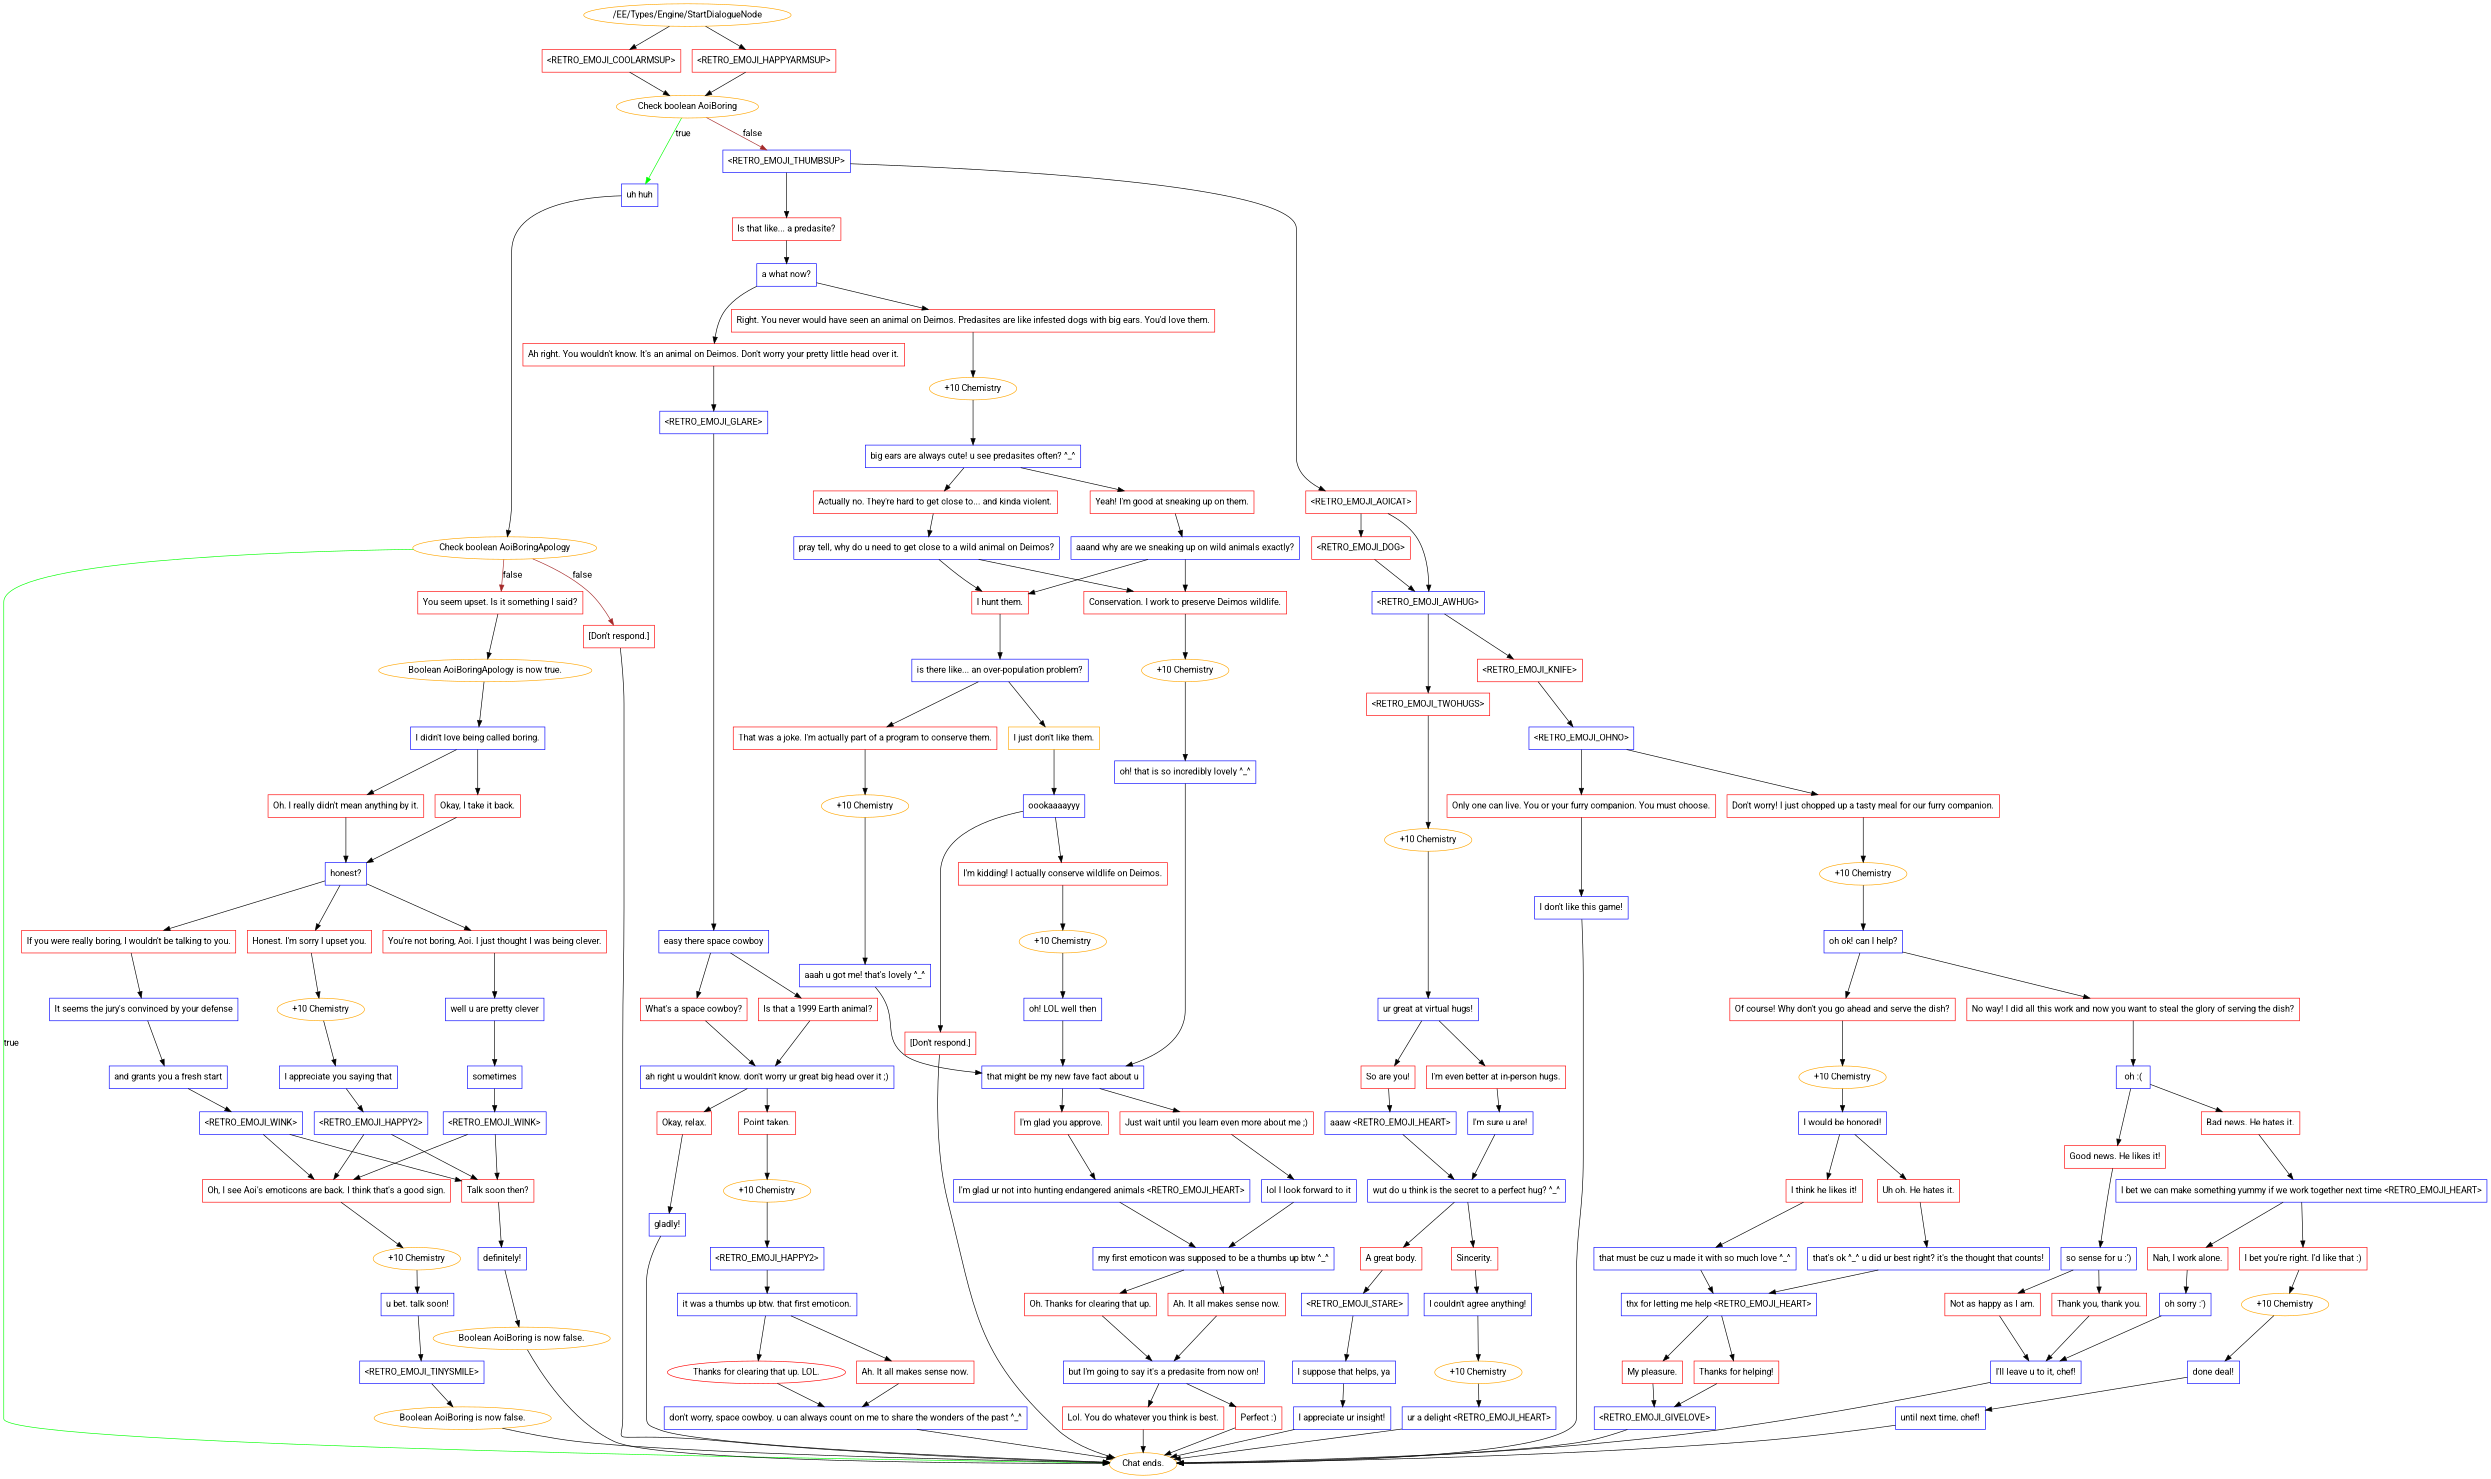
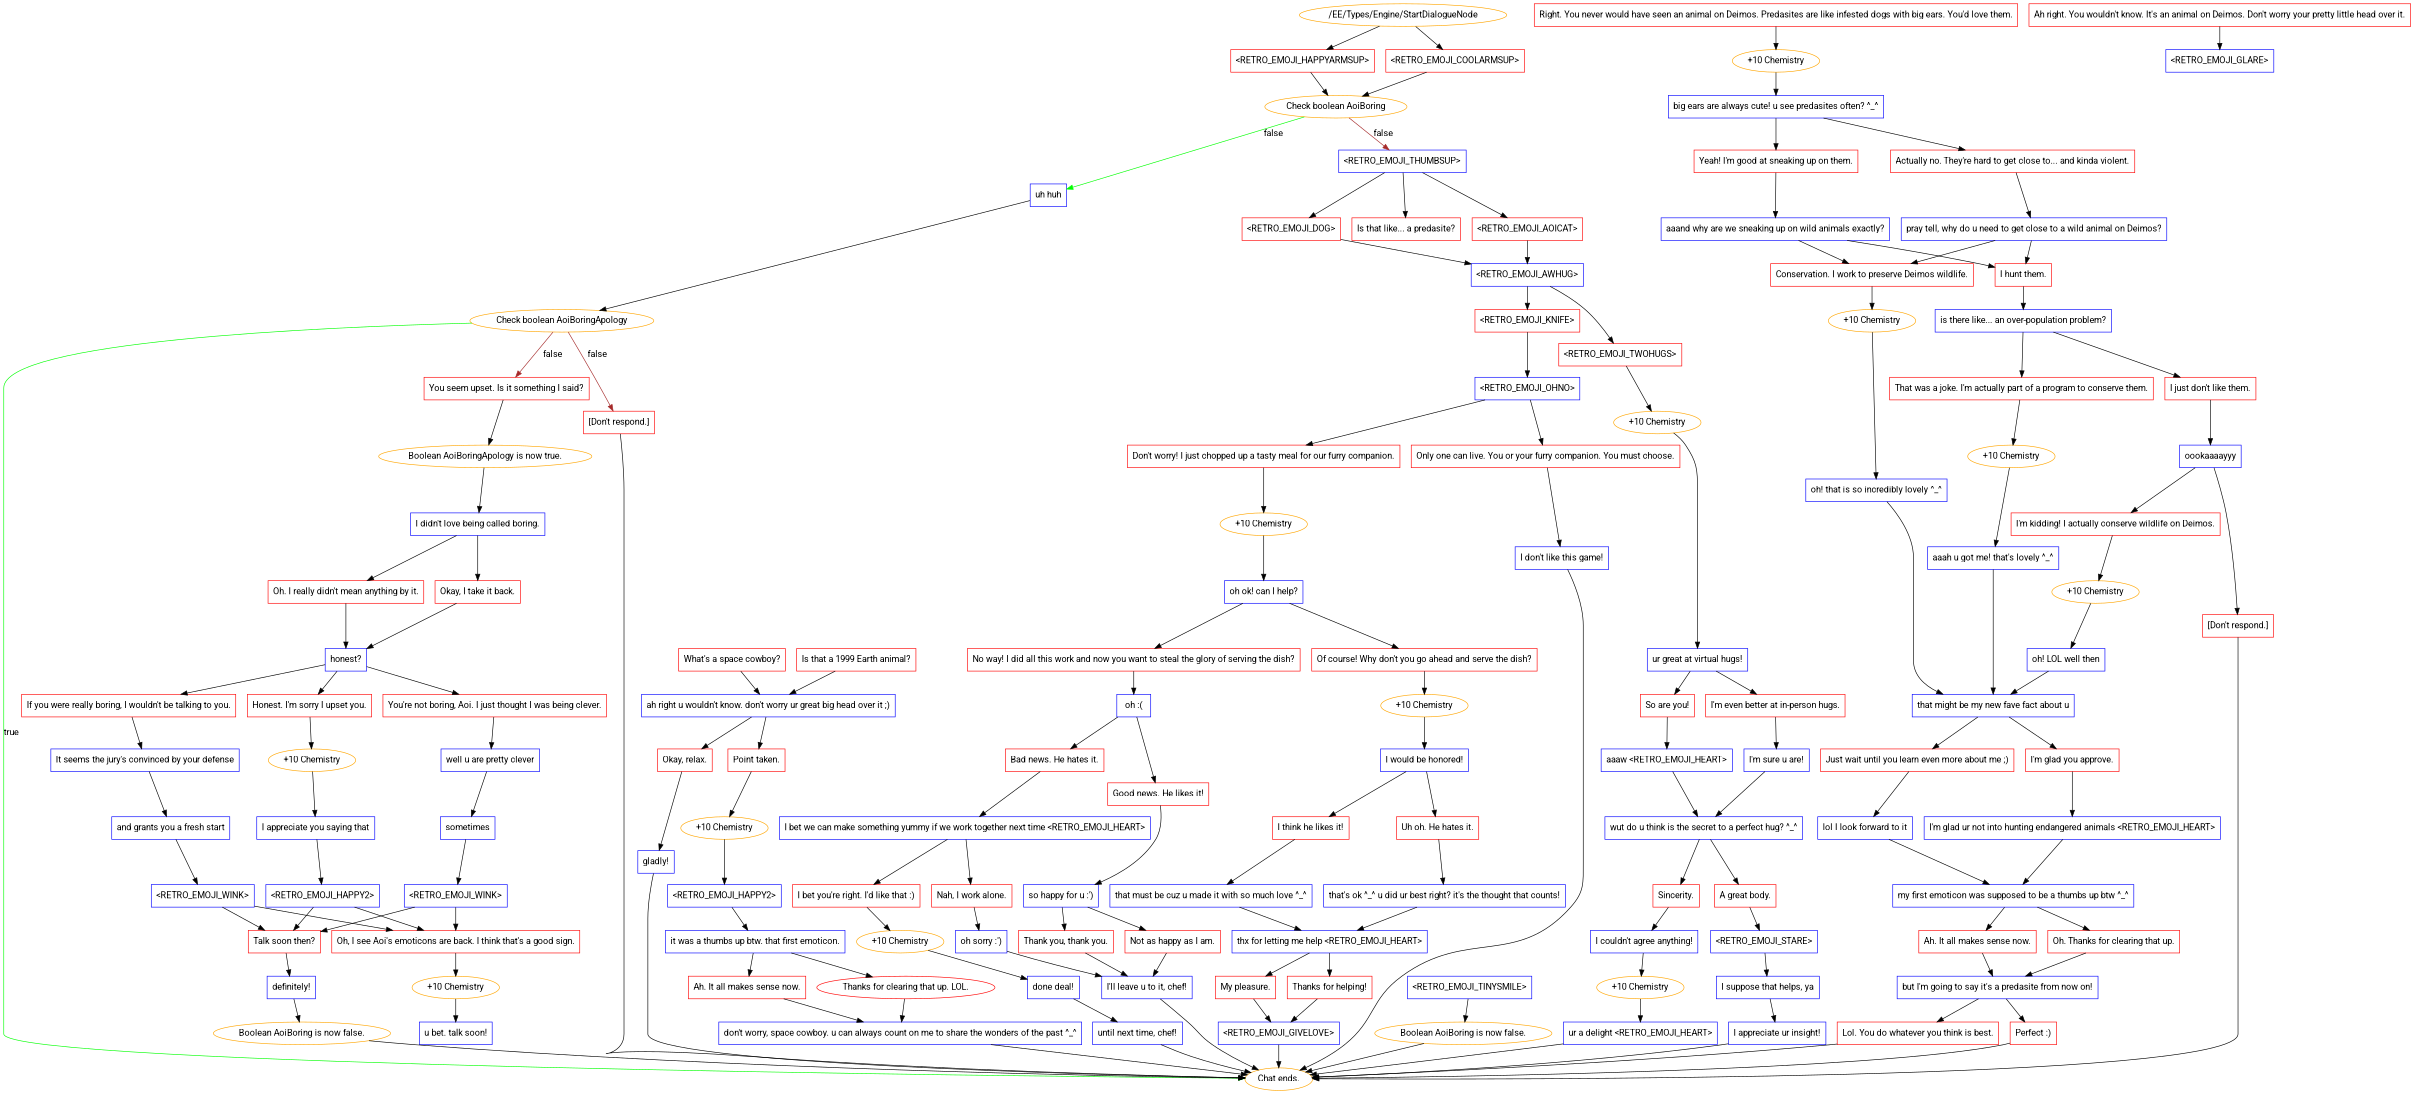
edge "Check boolean AoiBoring" -> "uh huh": label "true" -> "false"
node "a what now?": removed
edge "<RETRO_EMOJI_AOICAT>" -> "<RETRO_EMOJI_DOG>": now "<RETRO_EMOJI_THUMBSUP>" -> "<RETRO_EMOJI_DOG>"
node "I just don't like them.": color orange -> red
node "easy there space cowboy": removed
node "so sense for u :')": label "so sense for u :')" -> "so happy for u :')"
edge "u bet. talk soon!" -> "<RETRO_EMOJI_TINYSMILE>": removed
